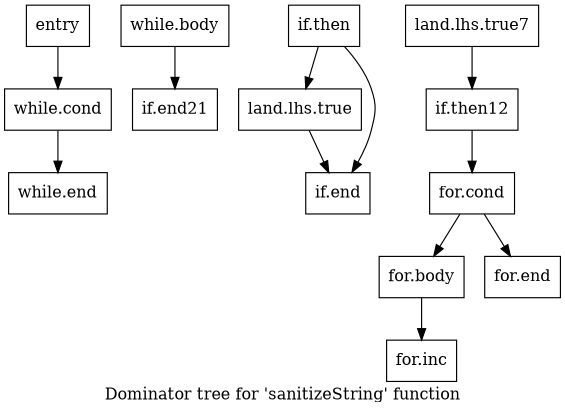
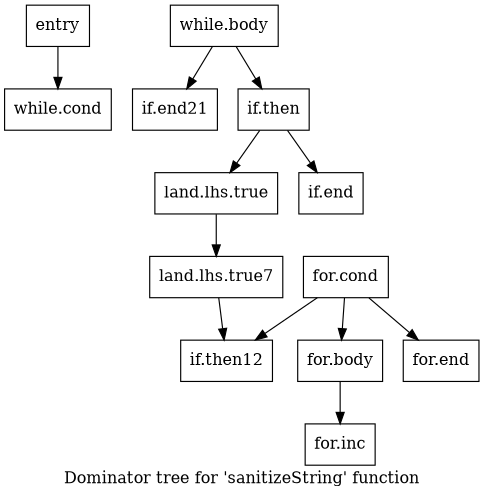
edge "while.body" -> "if.then": added
edge "land.lhs.true" -> "if.end": now "land.lhs.true" -> "land.lhs.true7"
edge "if.then12" -> "for.cond": reversed
node "while.end": removed
